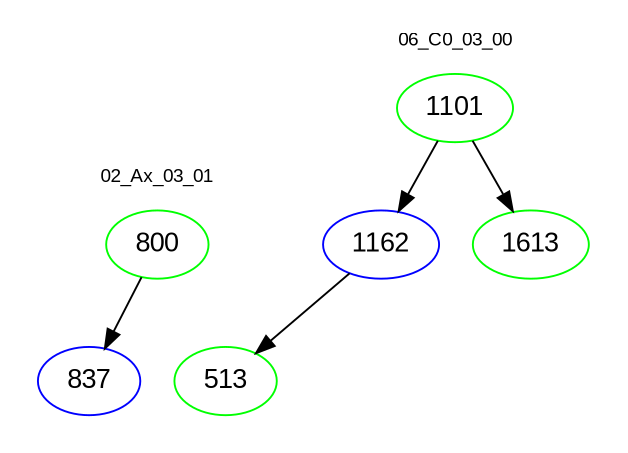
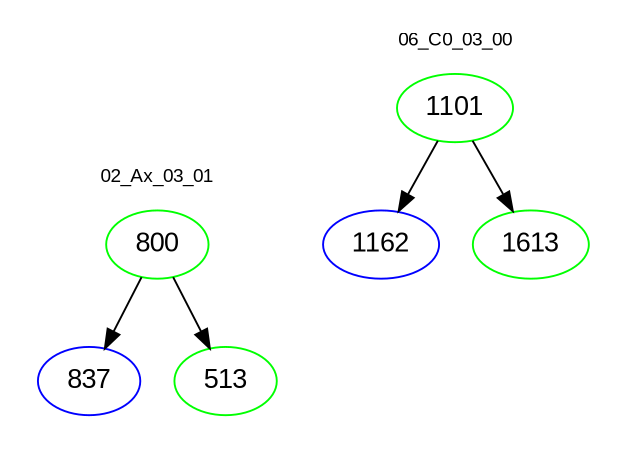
edge "1162" -> "513": now "800" -> "513"
